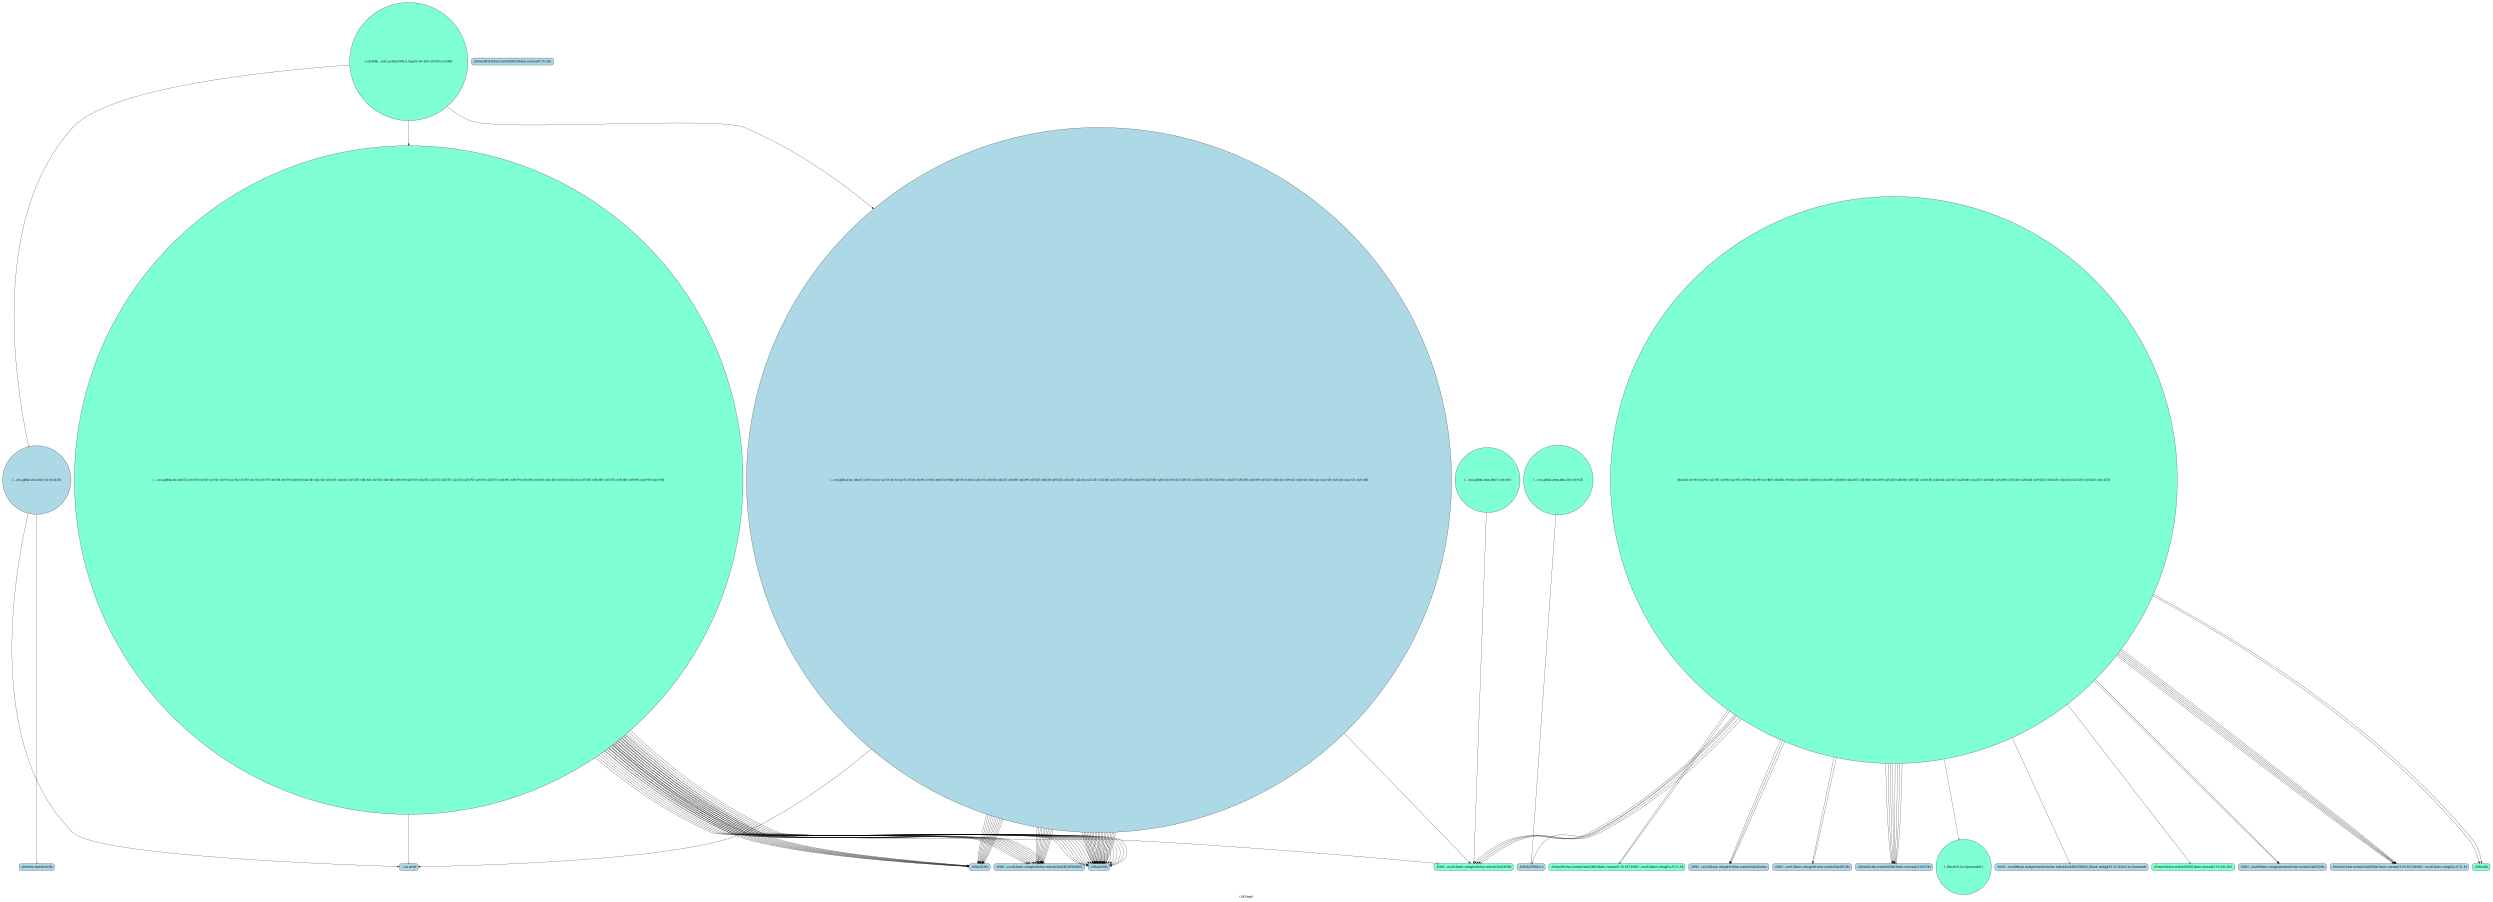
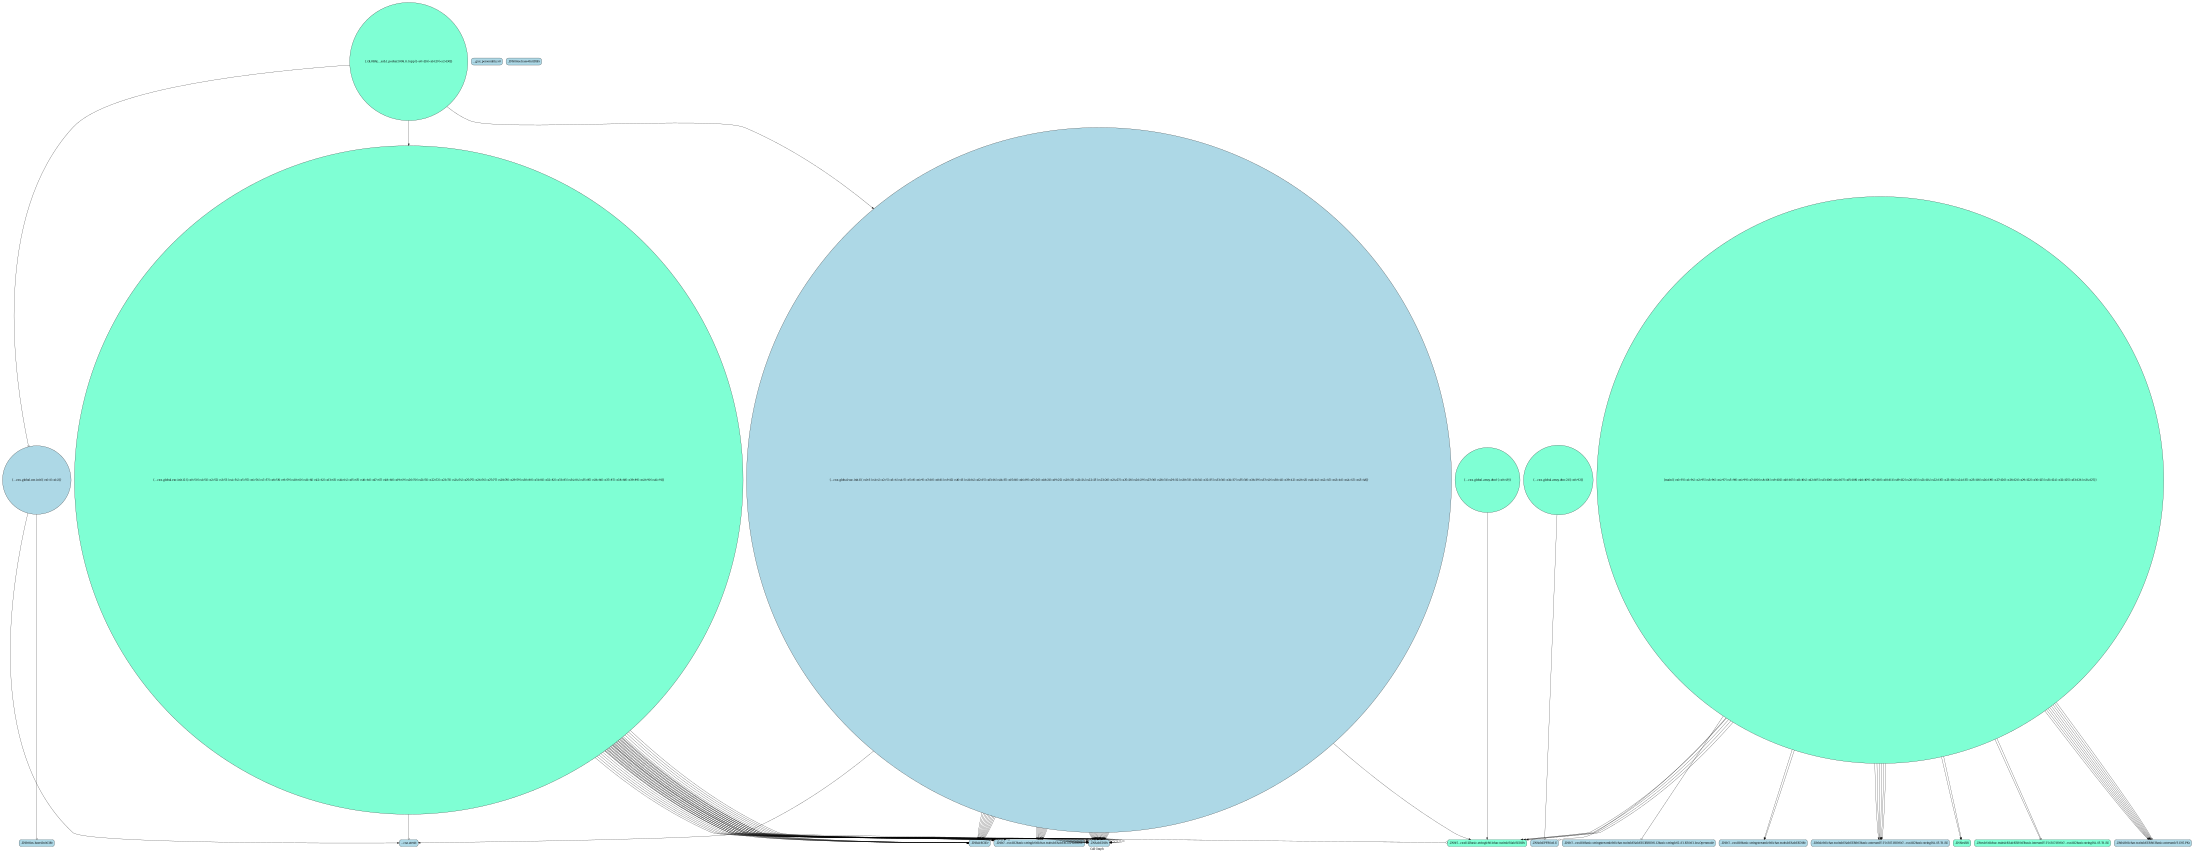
node "__gxx_personality_v0": added
node "_ZSt4endlIcSt11char_traitsIcEERSt13basic_ostreamIT_T0_ES6_": removed
node "_ZNSt8ios_base4InitD1Ev": added
node "_ZNSt7__cxx1112basic_stringIcSt11char_traitsIcESaIcEEixEm": removed
node "_ZNSt7__cxx1112basic_stringIcSt11char_traitsIcESaIcEEC1Ev": removed
node "{_ZStorSt13_Ios_OpenmodeS_}": removed
node "_ZStrsIcSt11char_traitsIcEERSt13basic_istreamIT_T0_ES6_RS3_": removed
